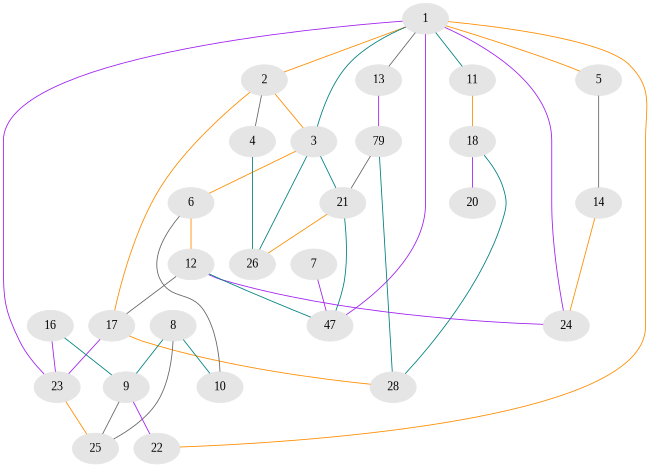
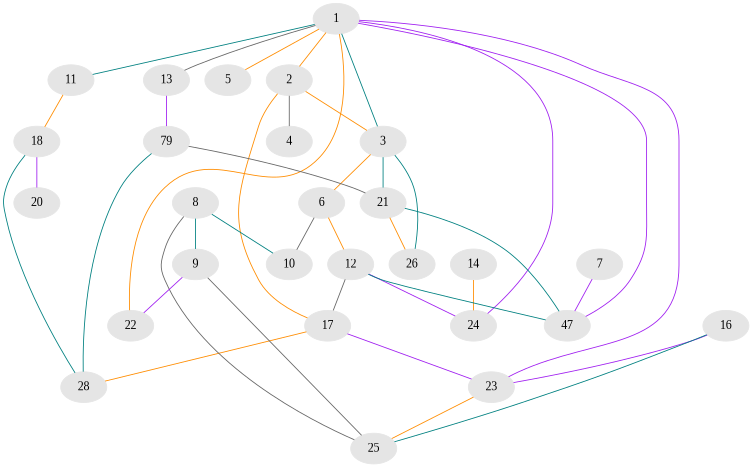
edge "5" -- "14": removed
edge "4" -- "26": removed
edge "16" -- "9": now "16" -- "25"
